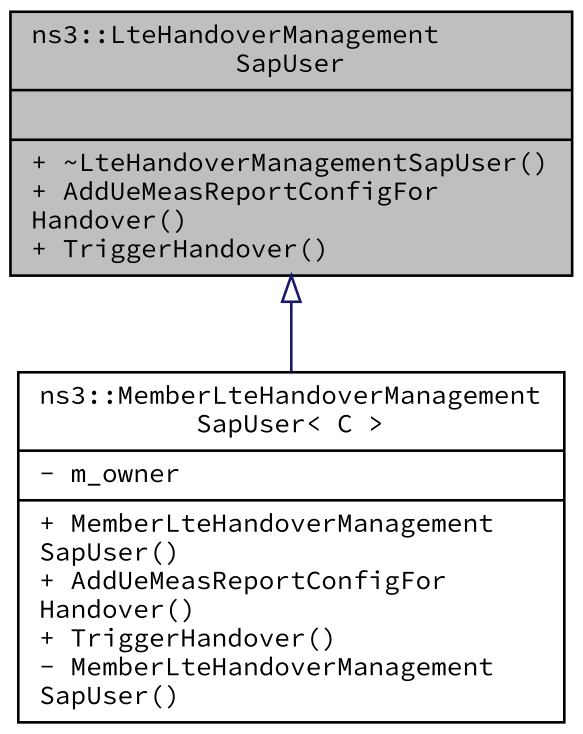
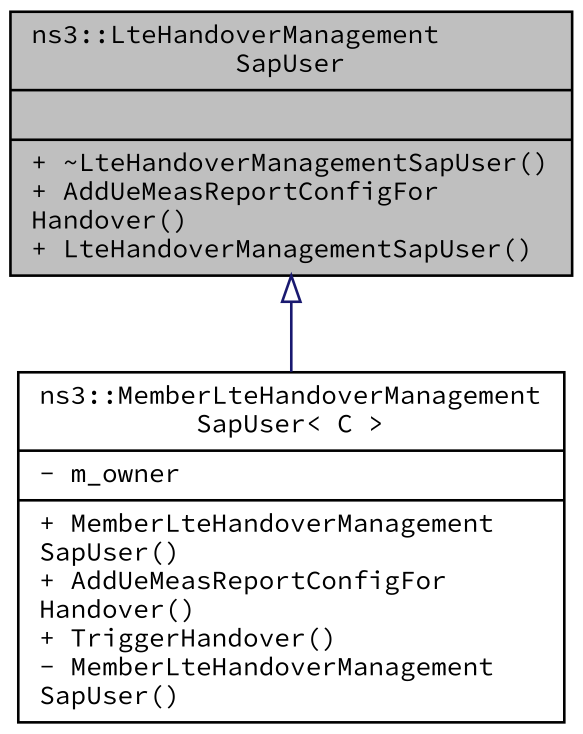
node "ns3::LteHandoverManagement": text "+ TriggerHandover()" -> "+ LteHandoverManagementSapUser()"
